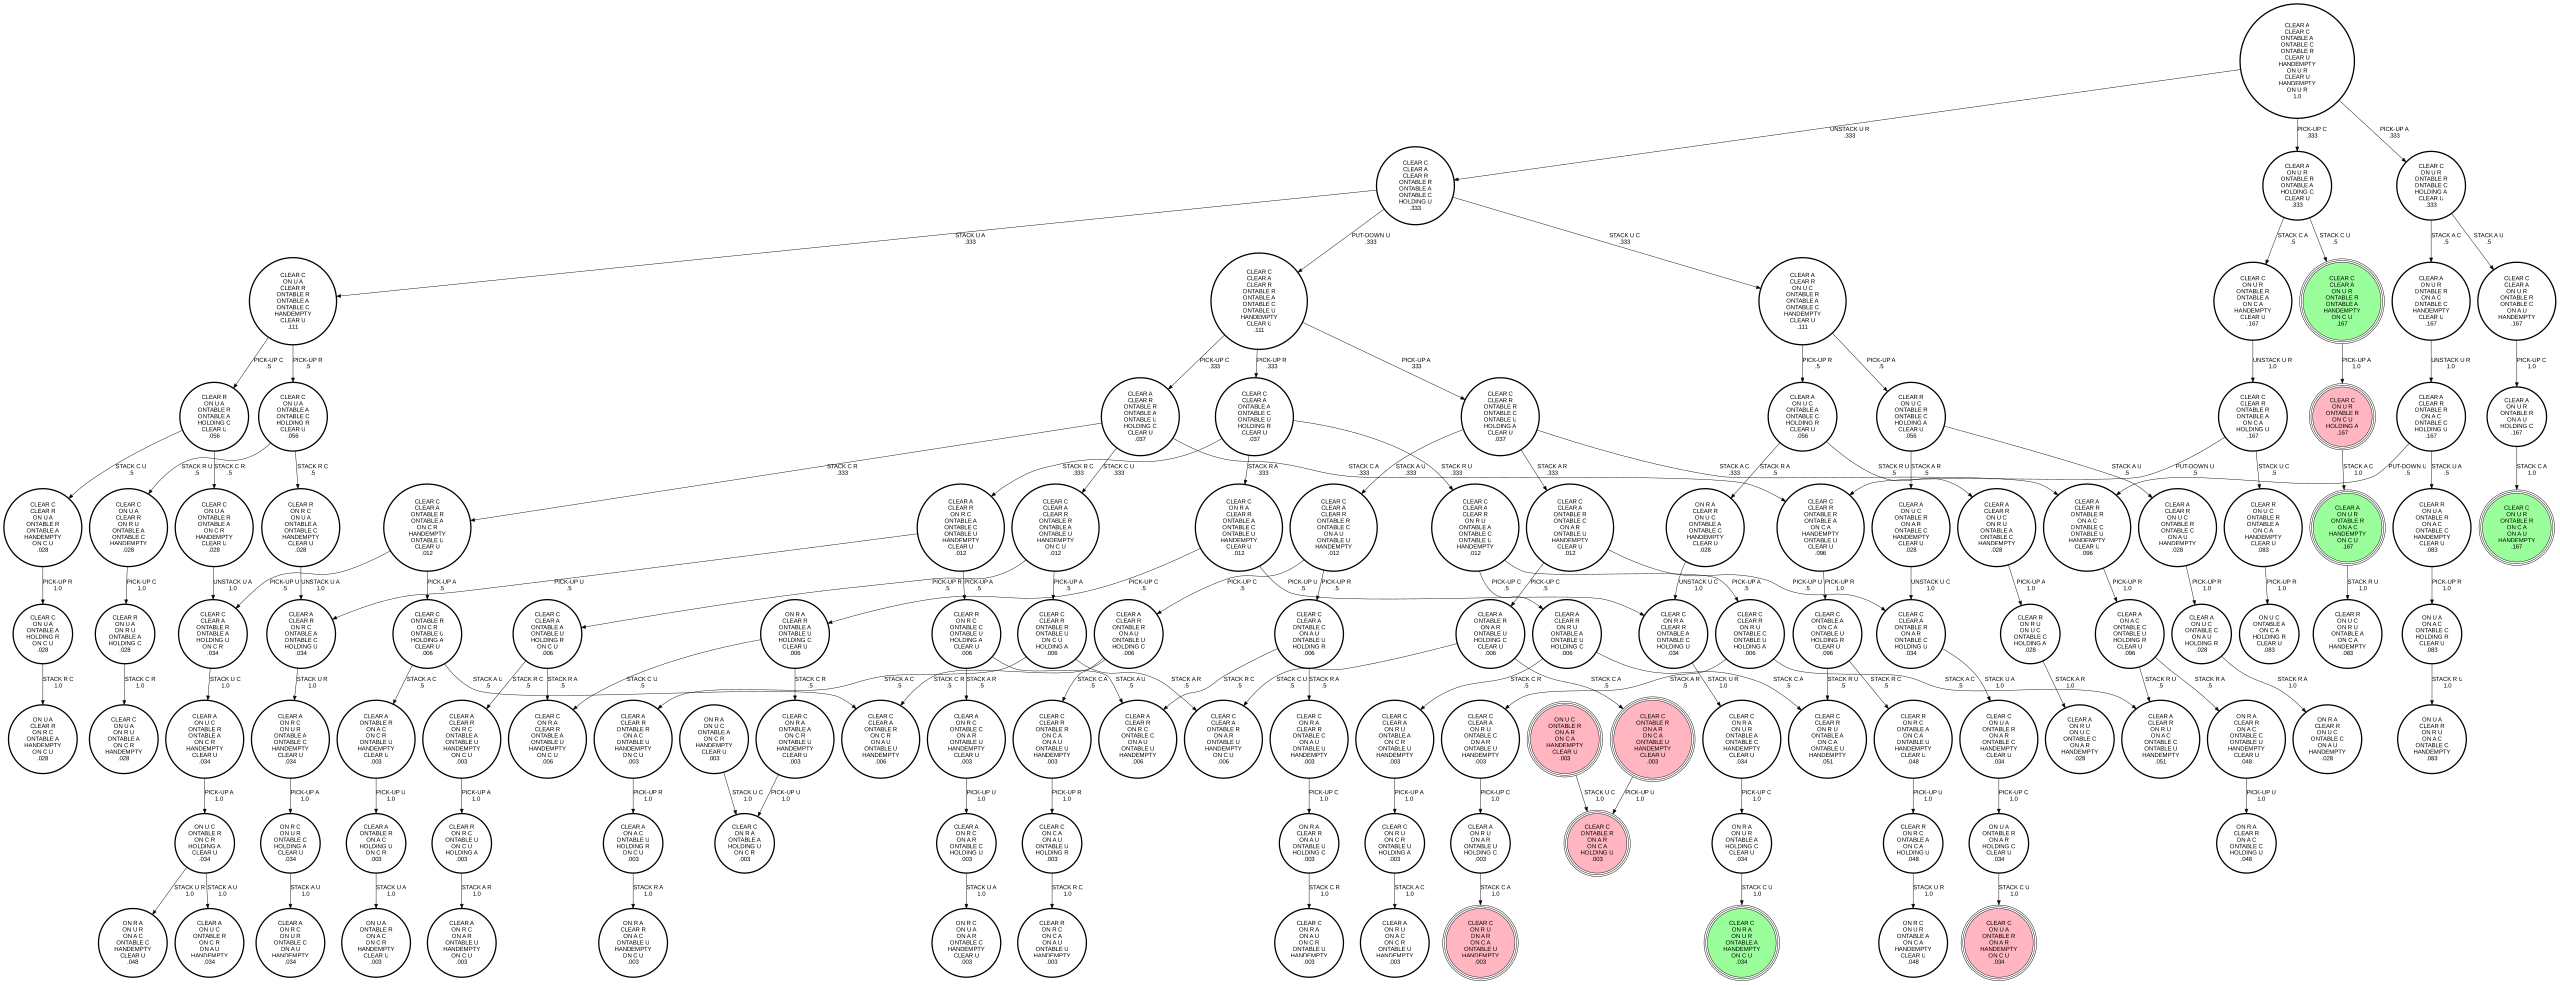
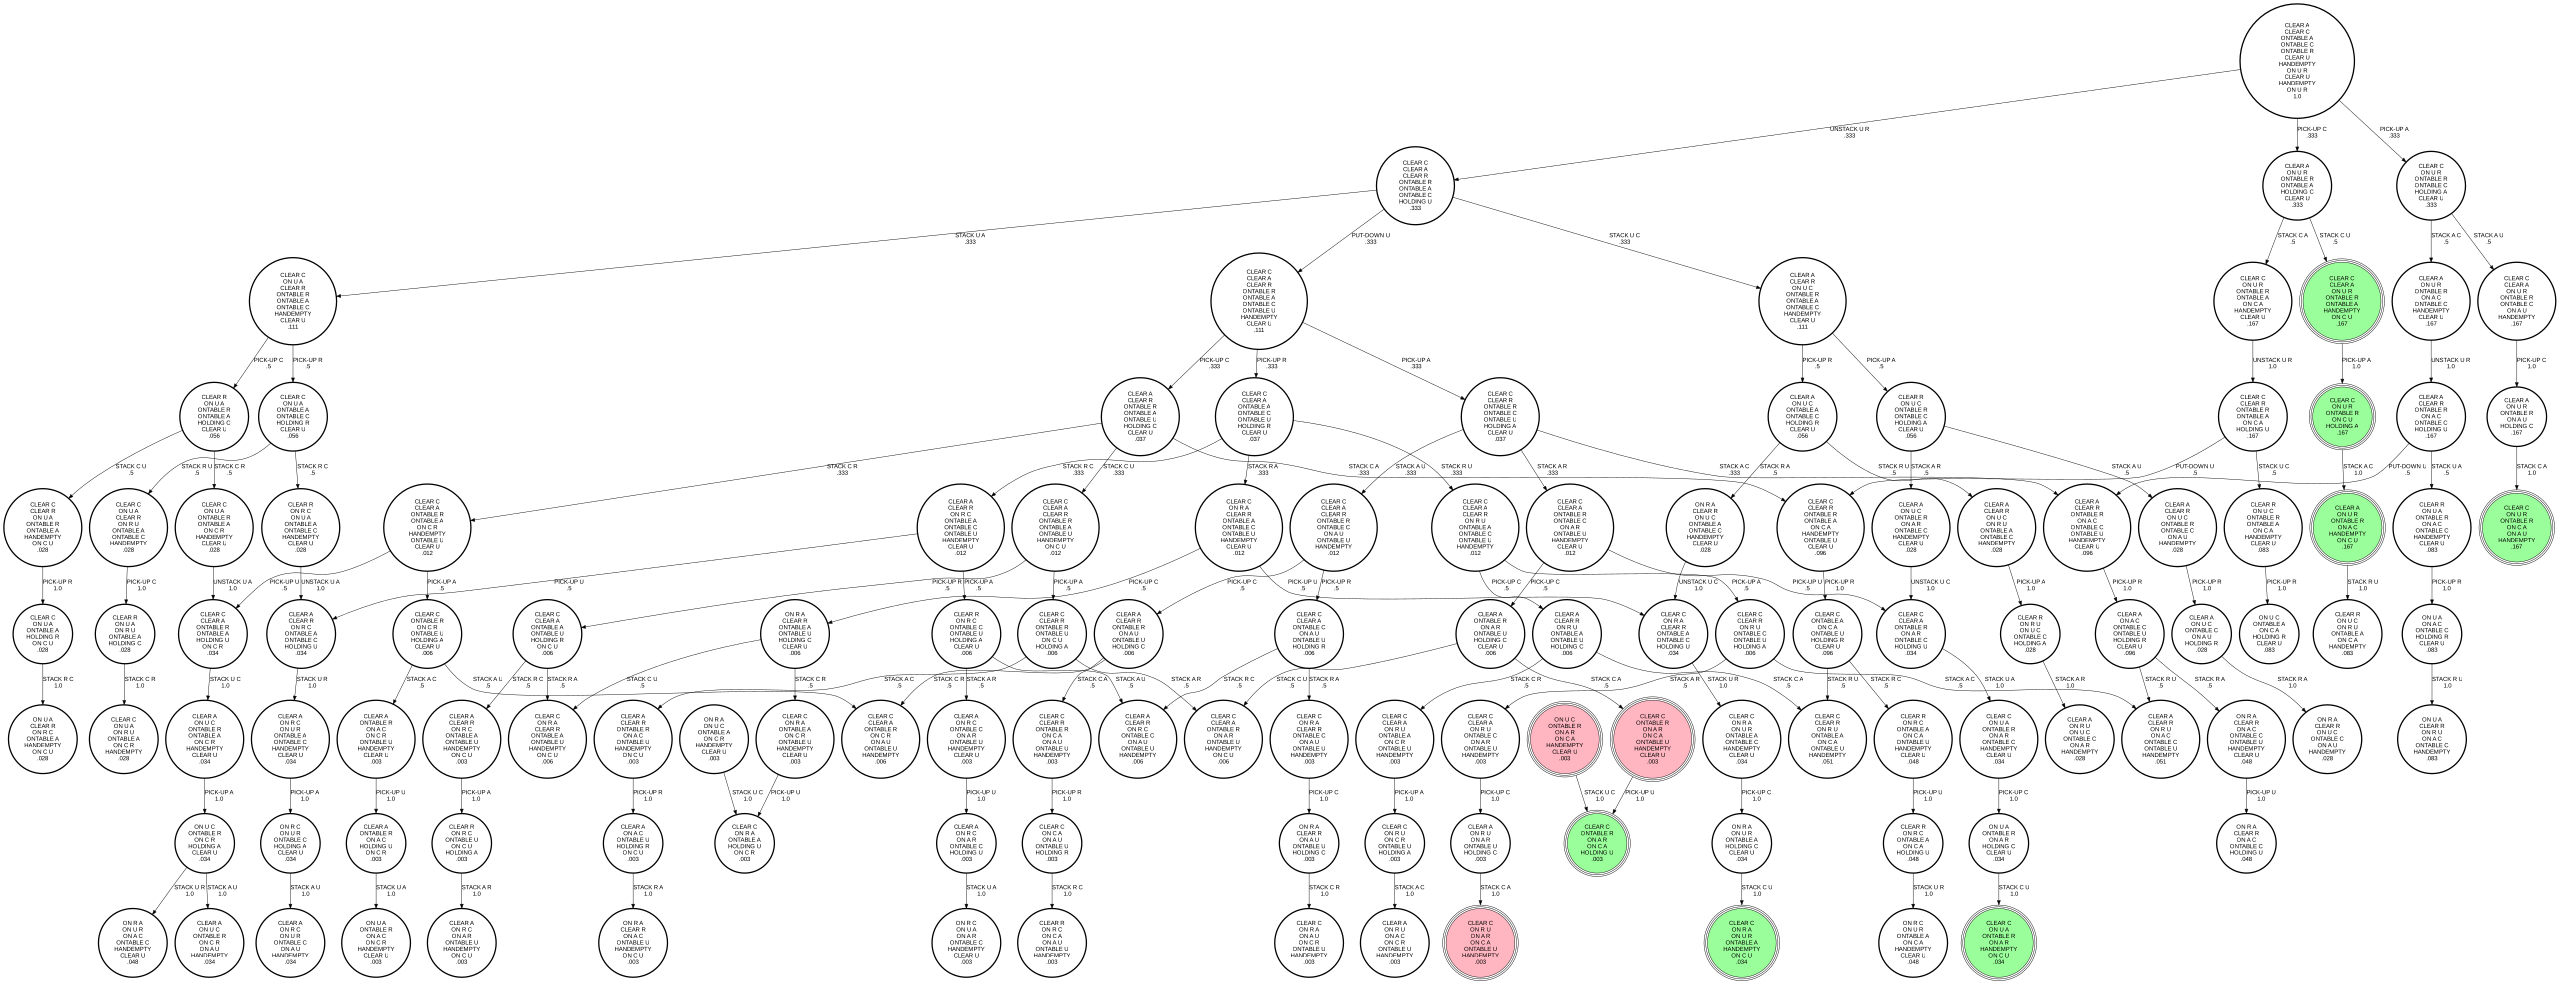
node "CLEAR C ON U R ONTABLE R ON C U HOLDING A .167": fillcolor lightpink -> palegreen1
node "CLEAR C ONTABLE R ON A R ON C A HOLDING U .003": fillcolor lightpink -> palegreen1
node "CLEAR C ON U A ONTABLE R ON A R HANDEMPTY ON C U .034": fillcolor lightpink -> palegreen1
